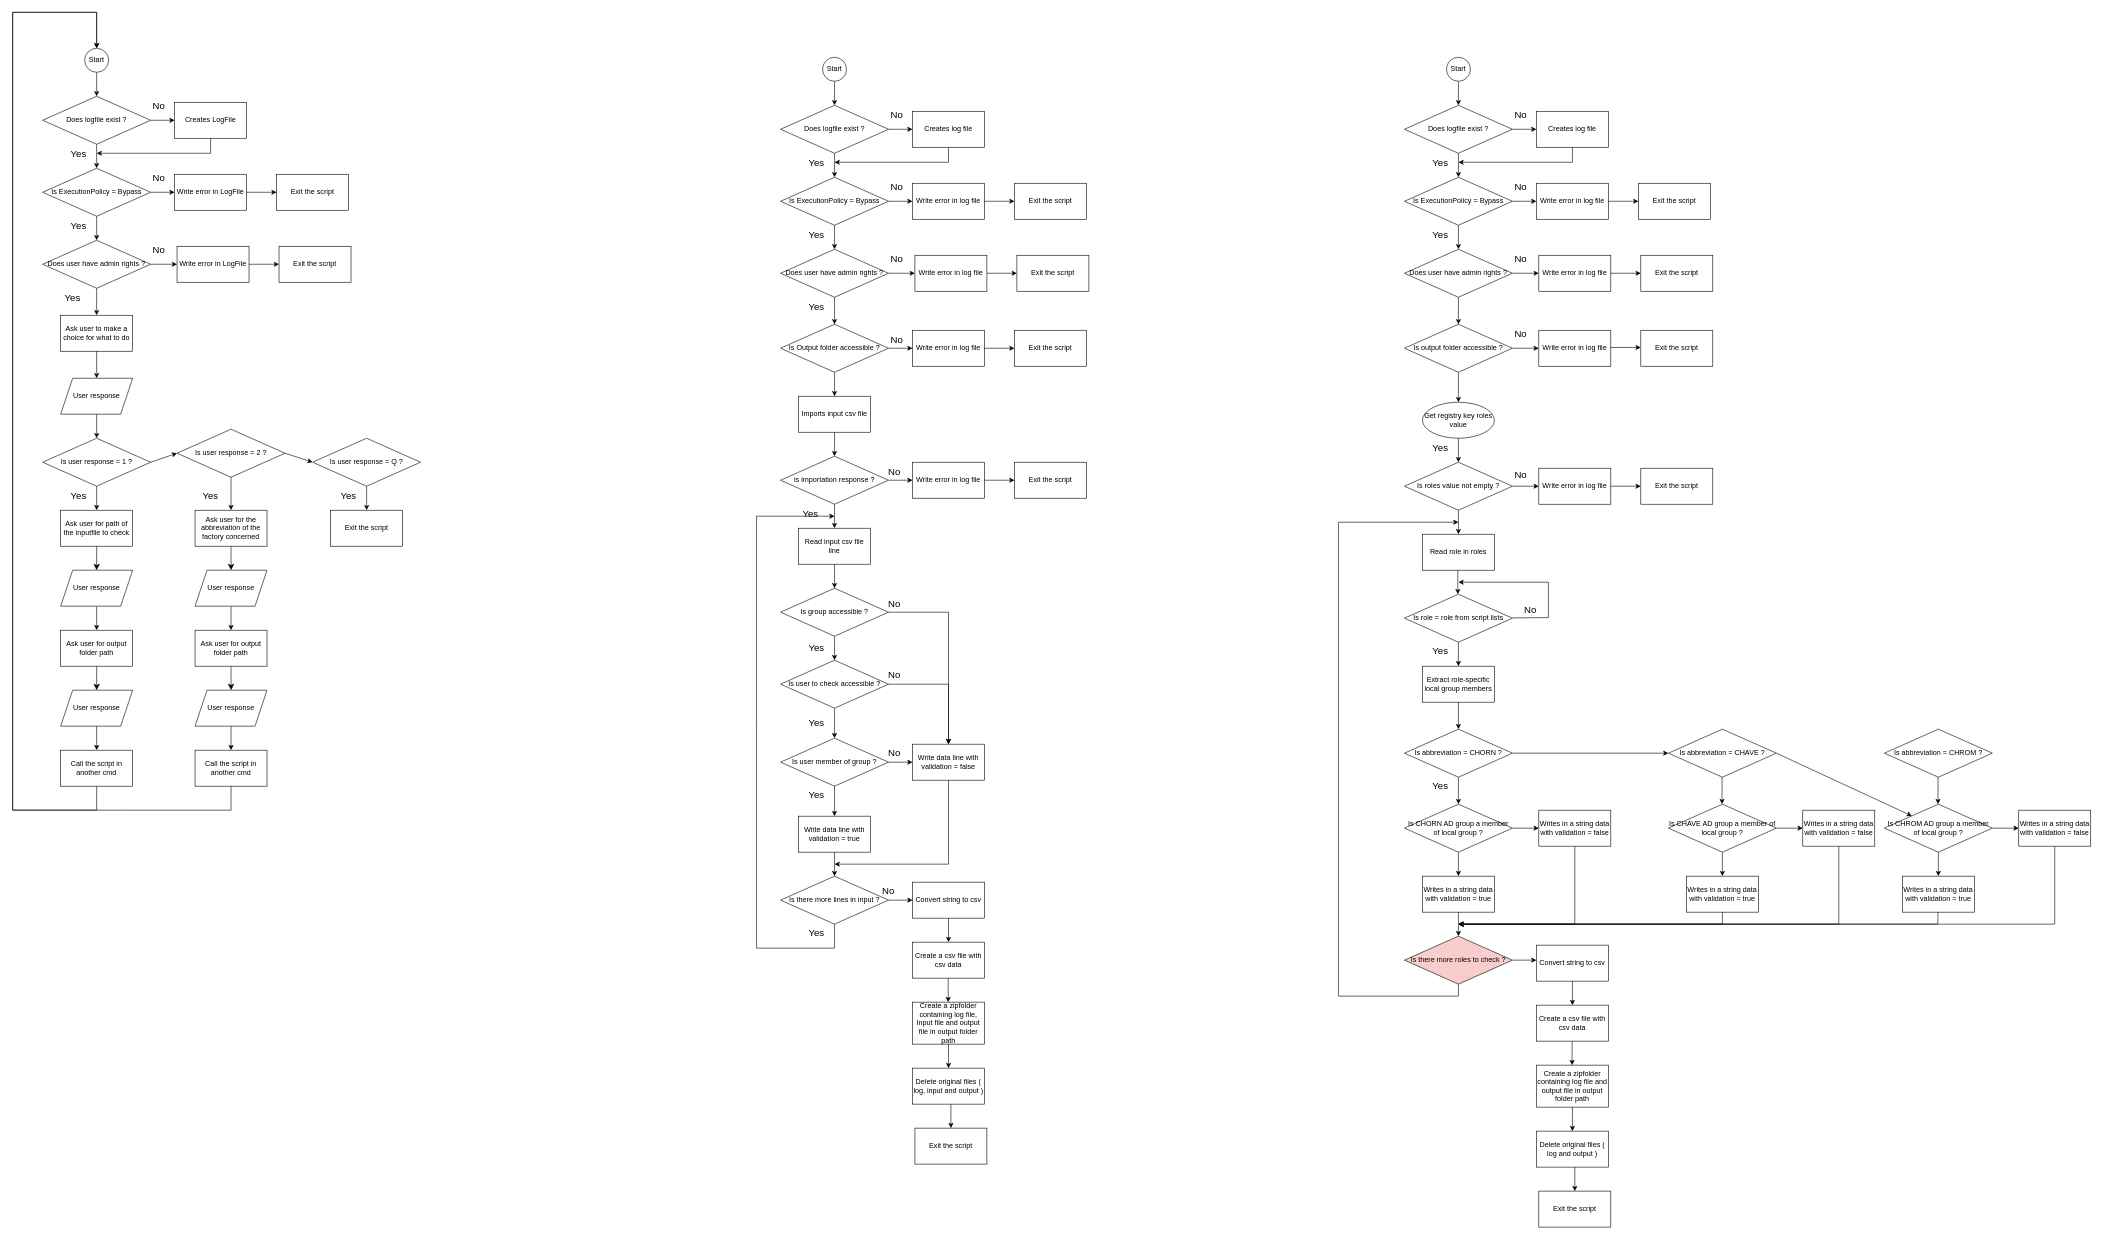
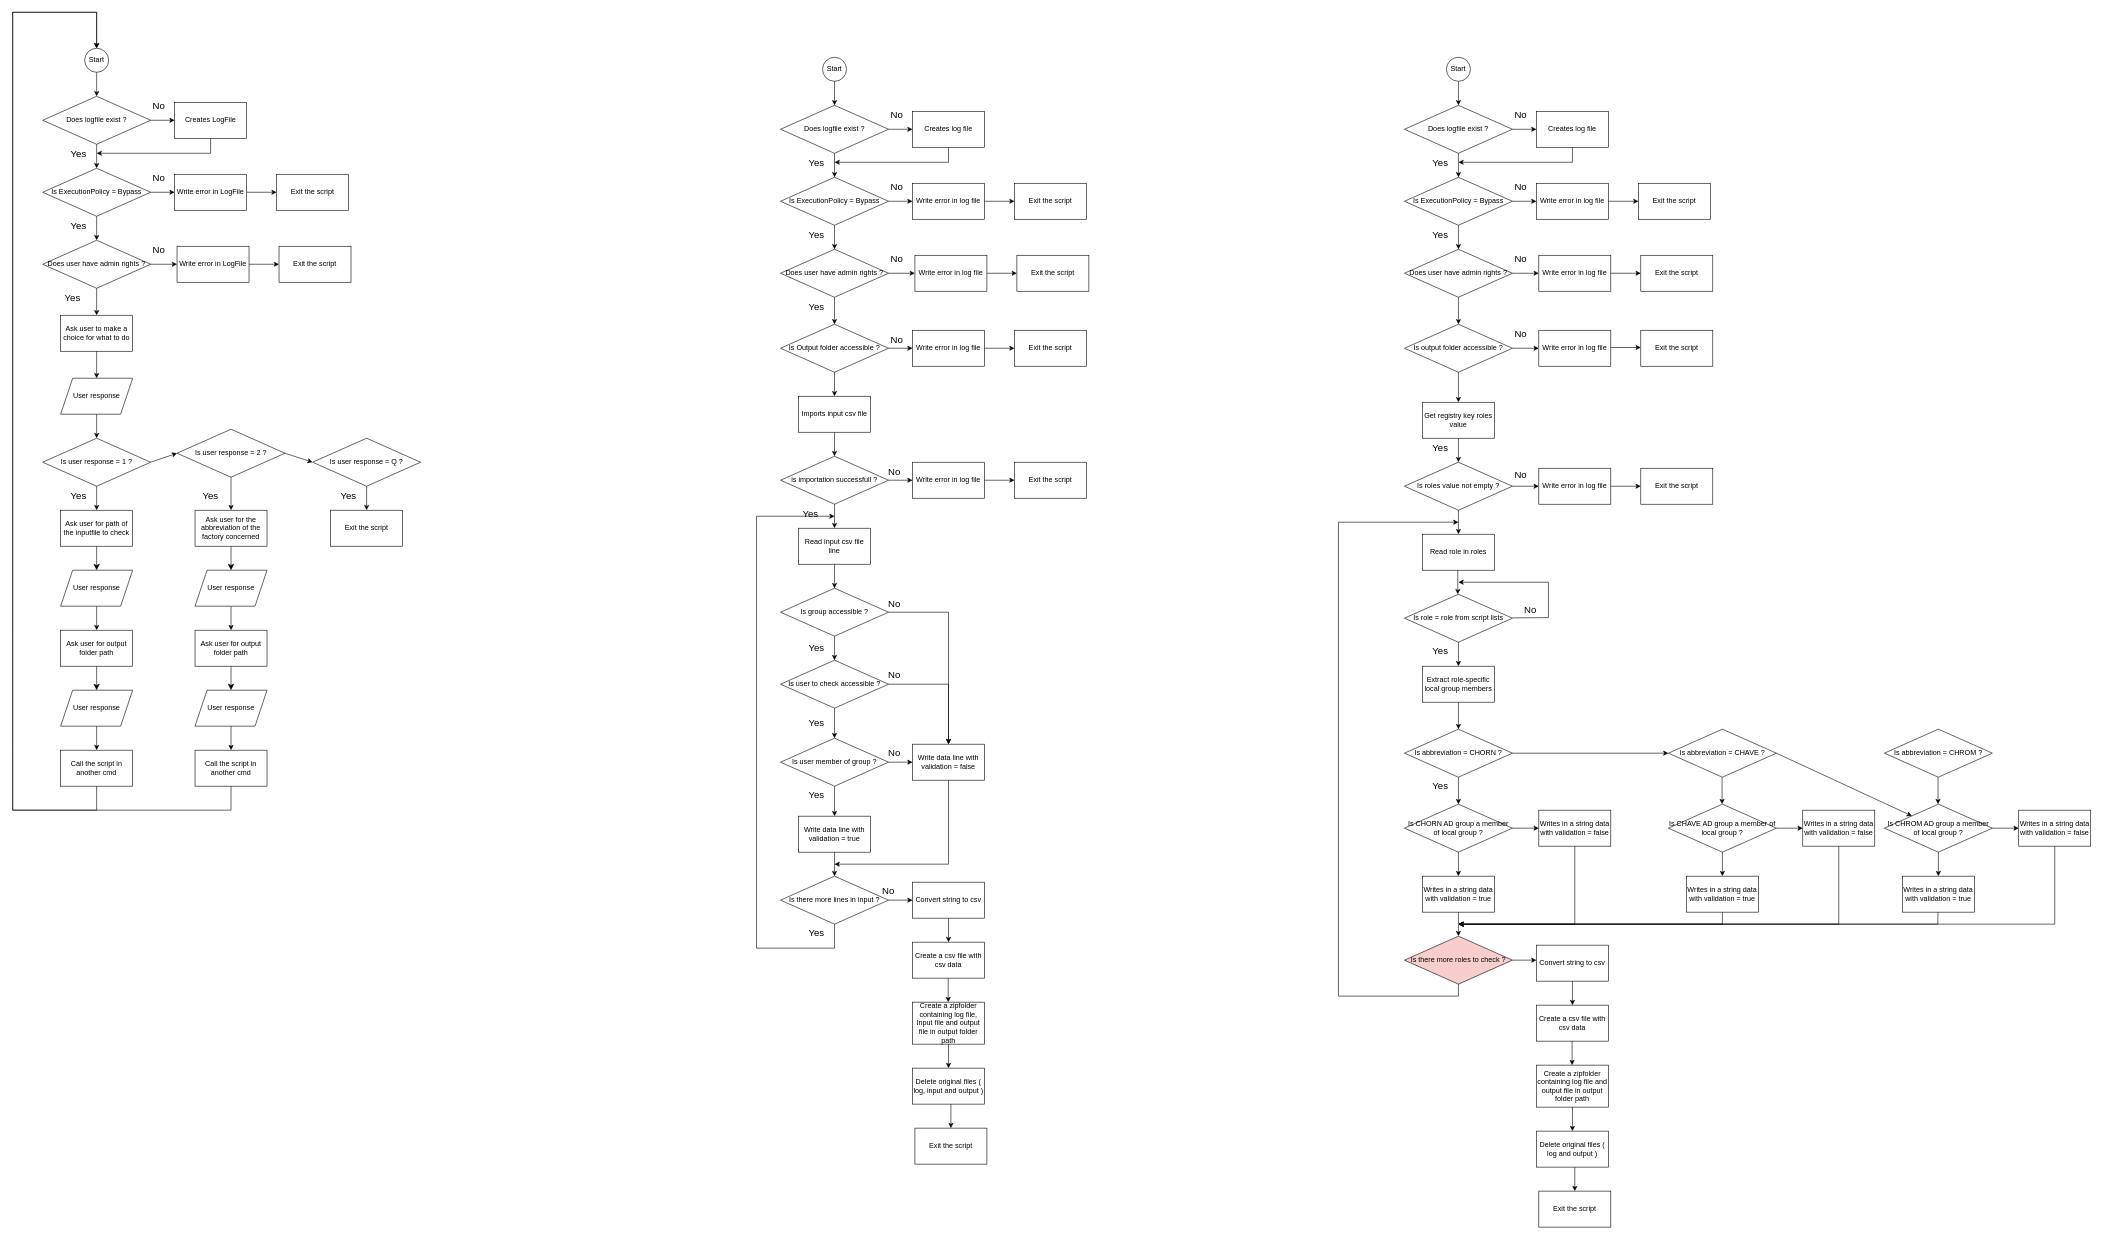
node "Get registry key roles value": shape ellipse -> rectangle
node "is importation response ?": label "is importation response ?" -> "is importation successfull ?"
